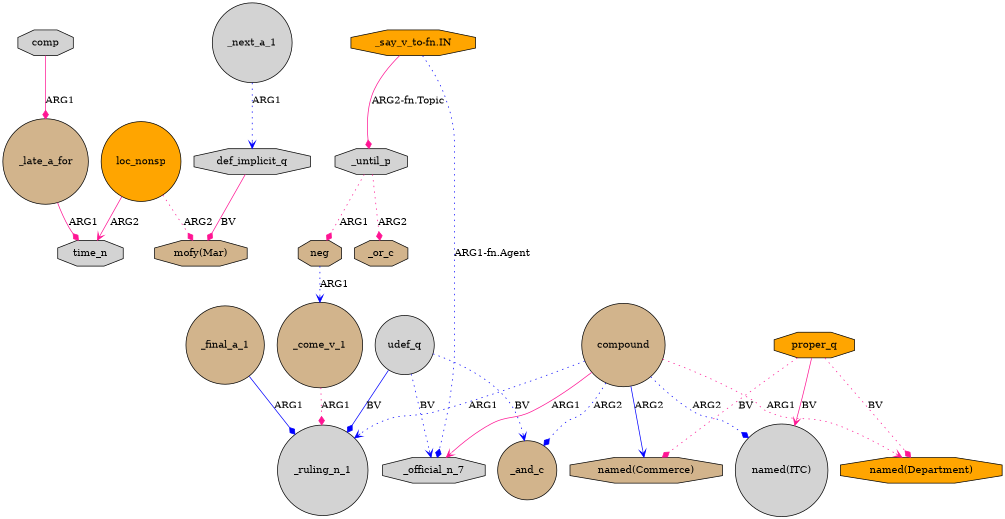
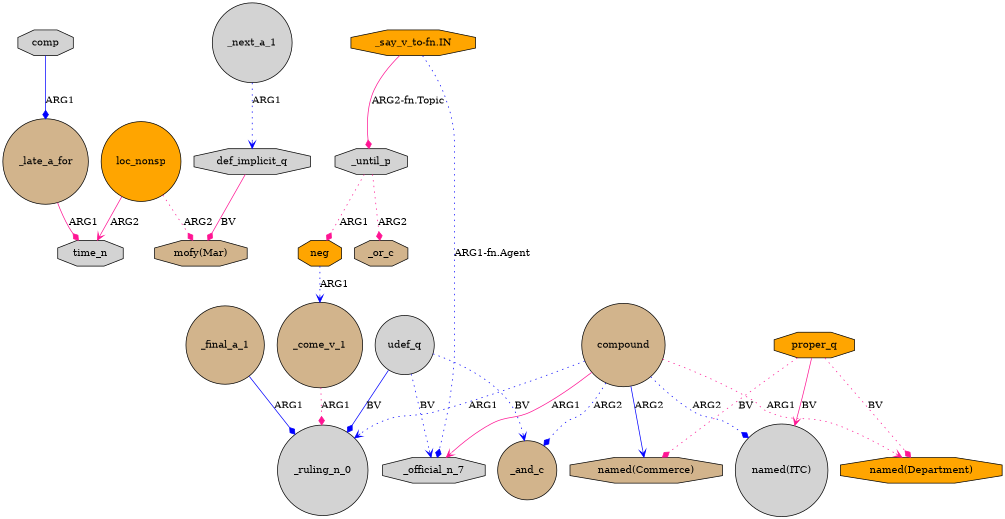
edge "comp" -> "_late_a_for": color deeppink -> blue
node "neg": fillcolor tan -> orange
node "_ruling_n_1": label "_ruling_n_1" -> "_ruling_n_0"
